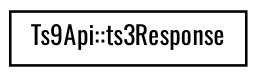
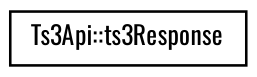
node "Ts9Api::ts3Response": label "Ts9Api::ts3Response" -> "Ts3Api::ts3Response"
